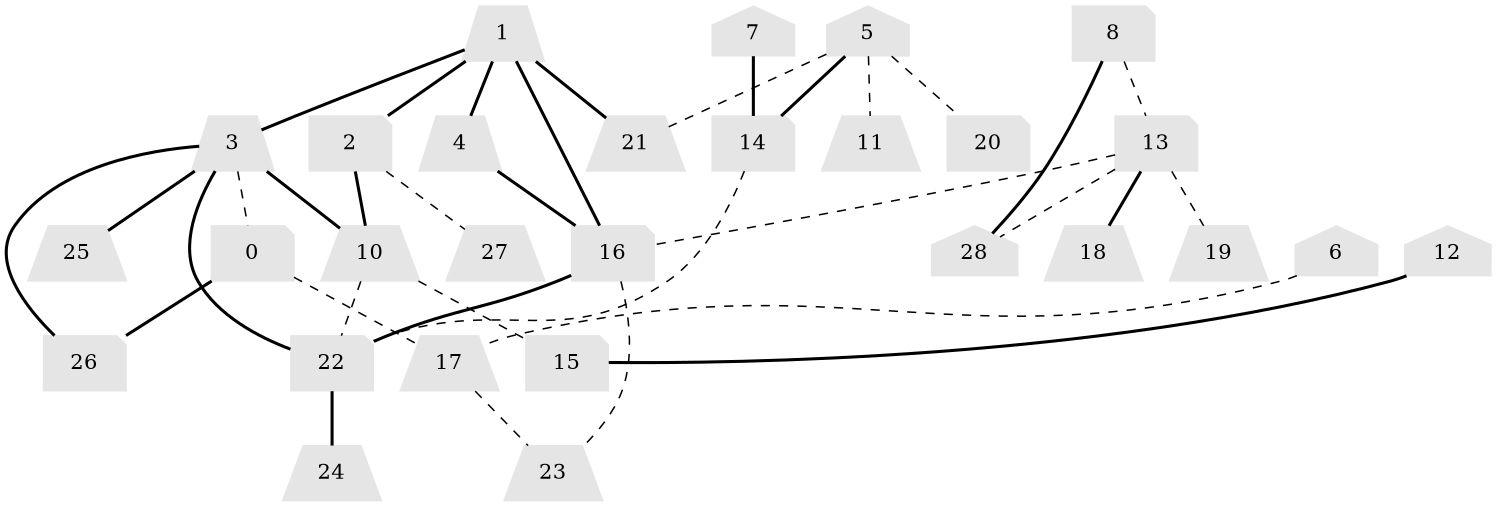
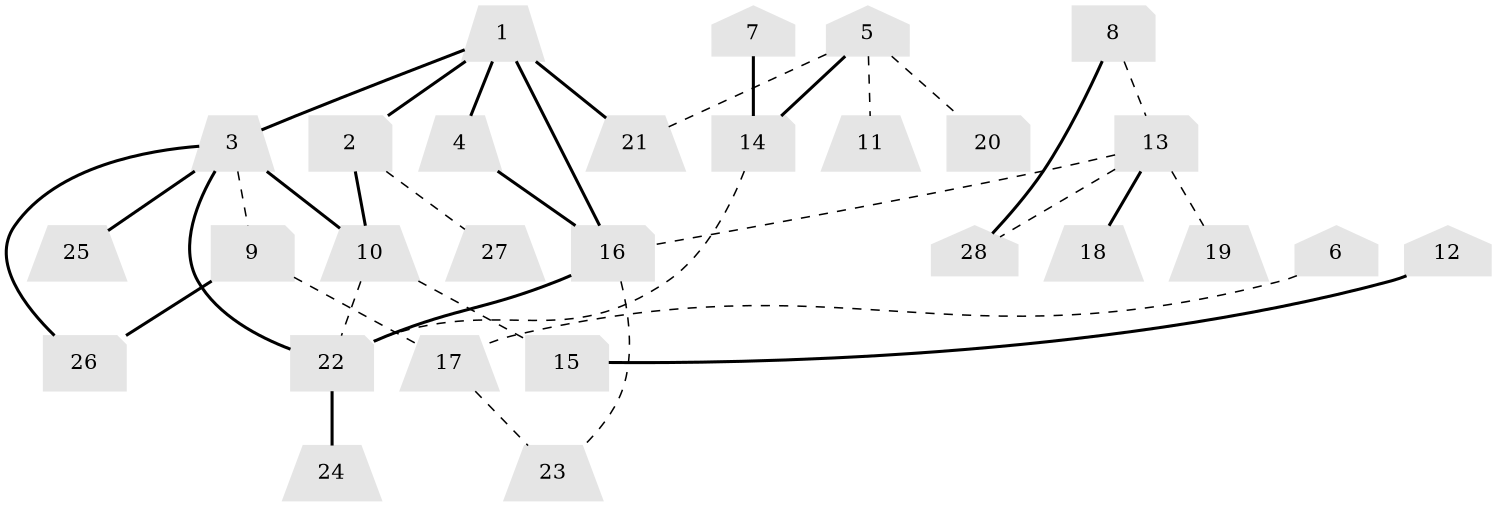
node "0": label "0" -> "9"
